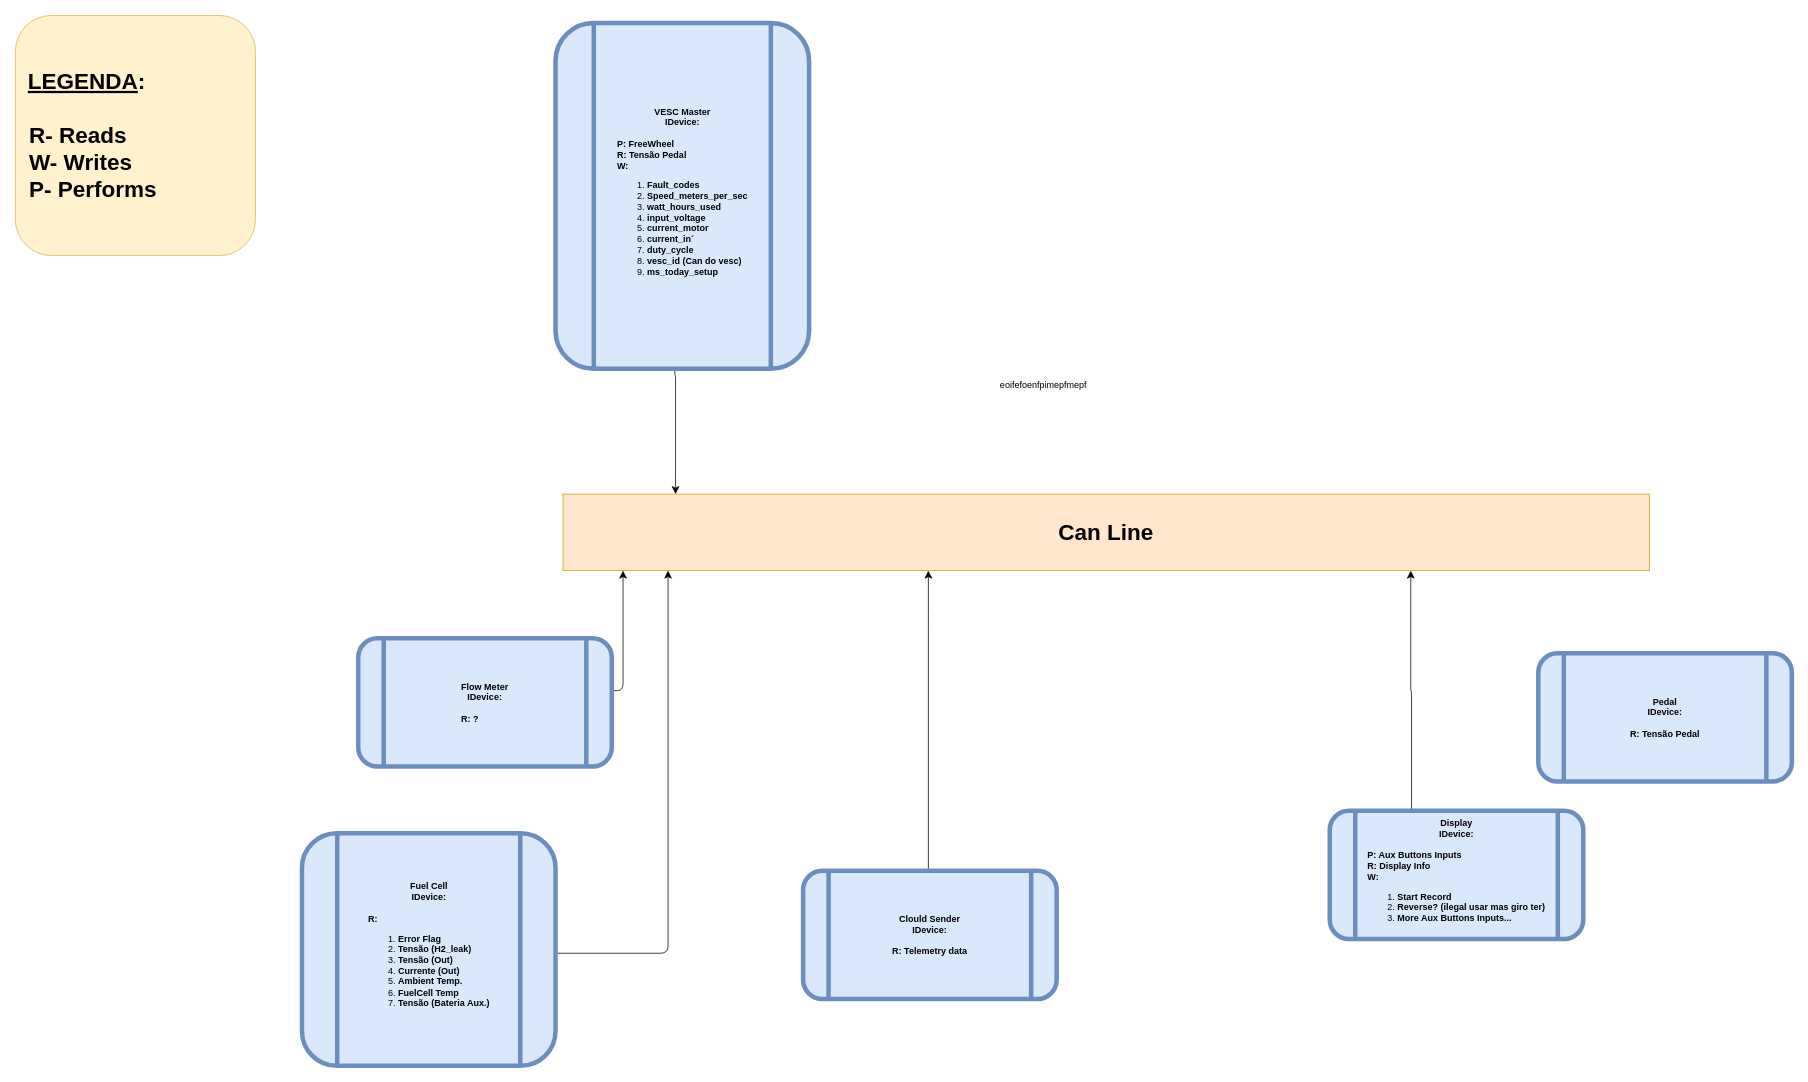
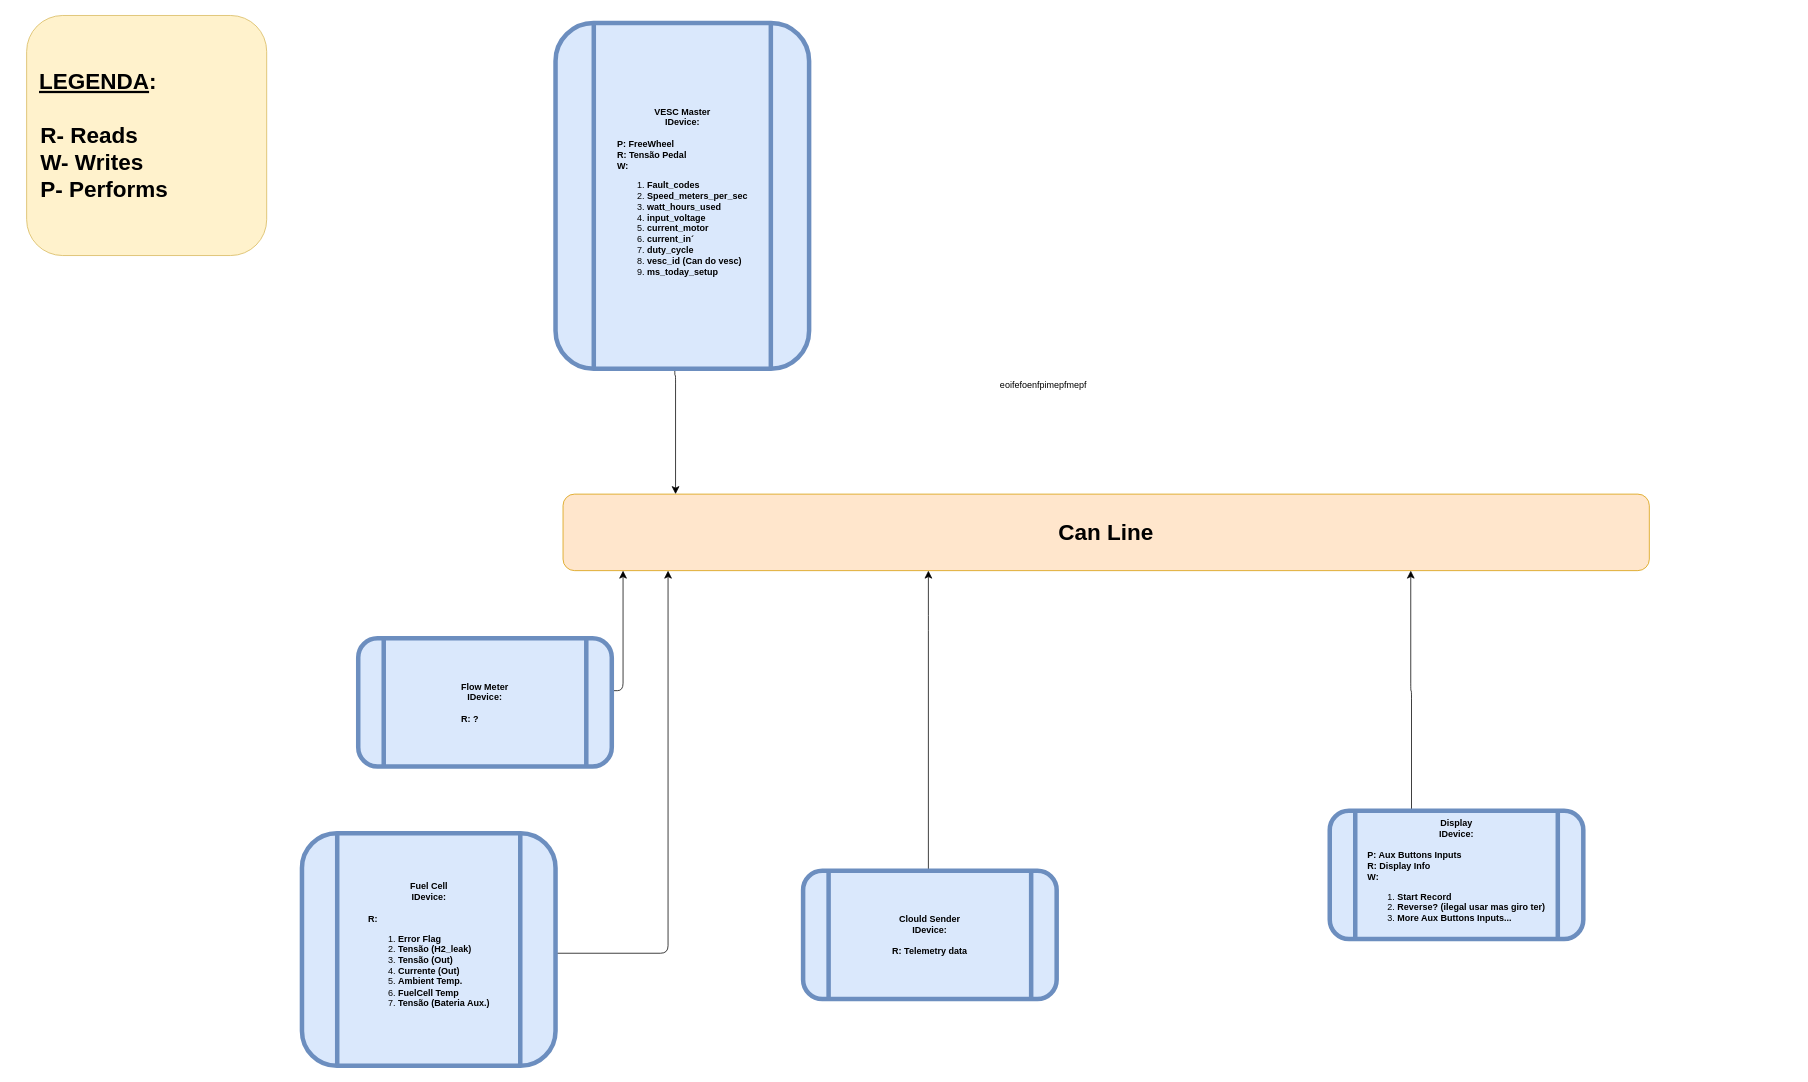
node "LEGENDA: R- Reads W- Writes P- Performs": moved (135, 135) -> (147, 135)
node "Can Line": shape rectangle -> rounded rectangle
node "Pedal IDevice: R: Tensão Pedal": removed
